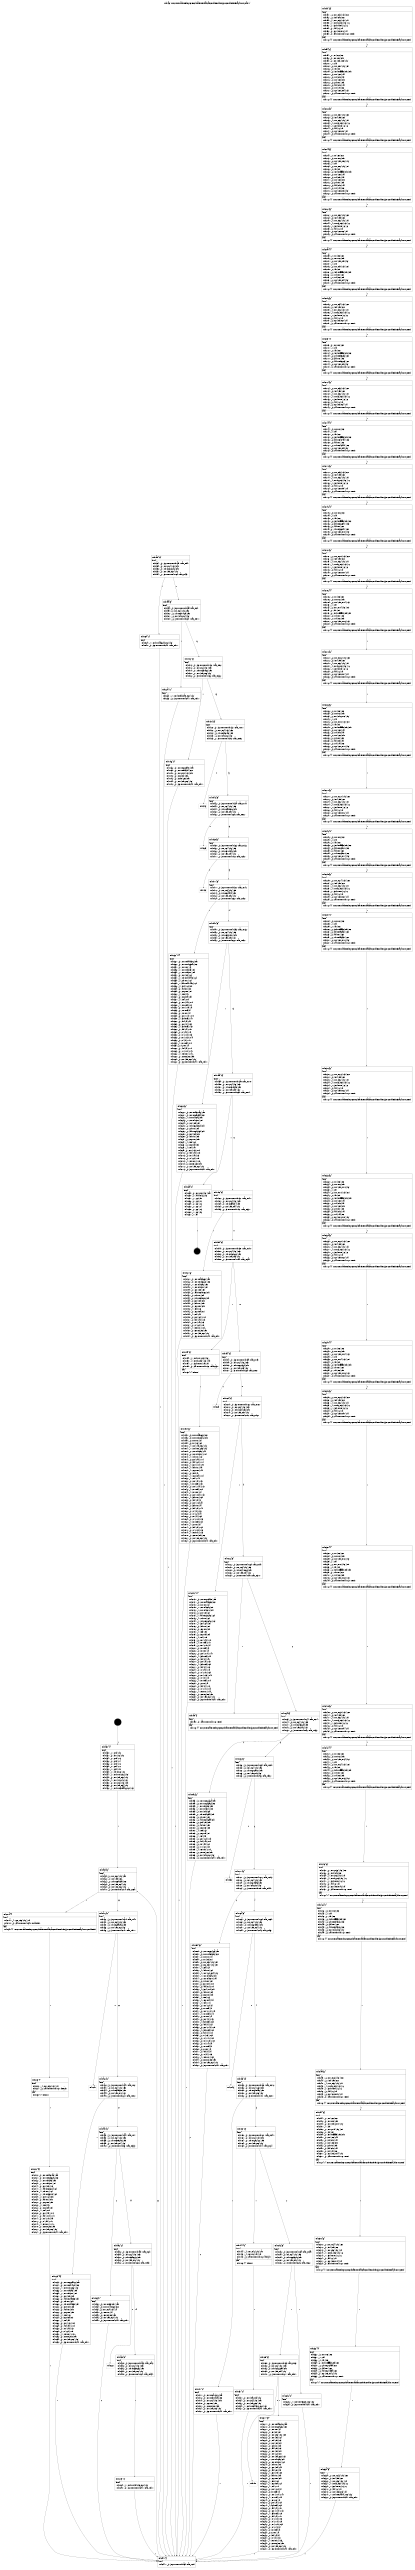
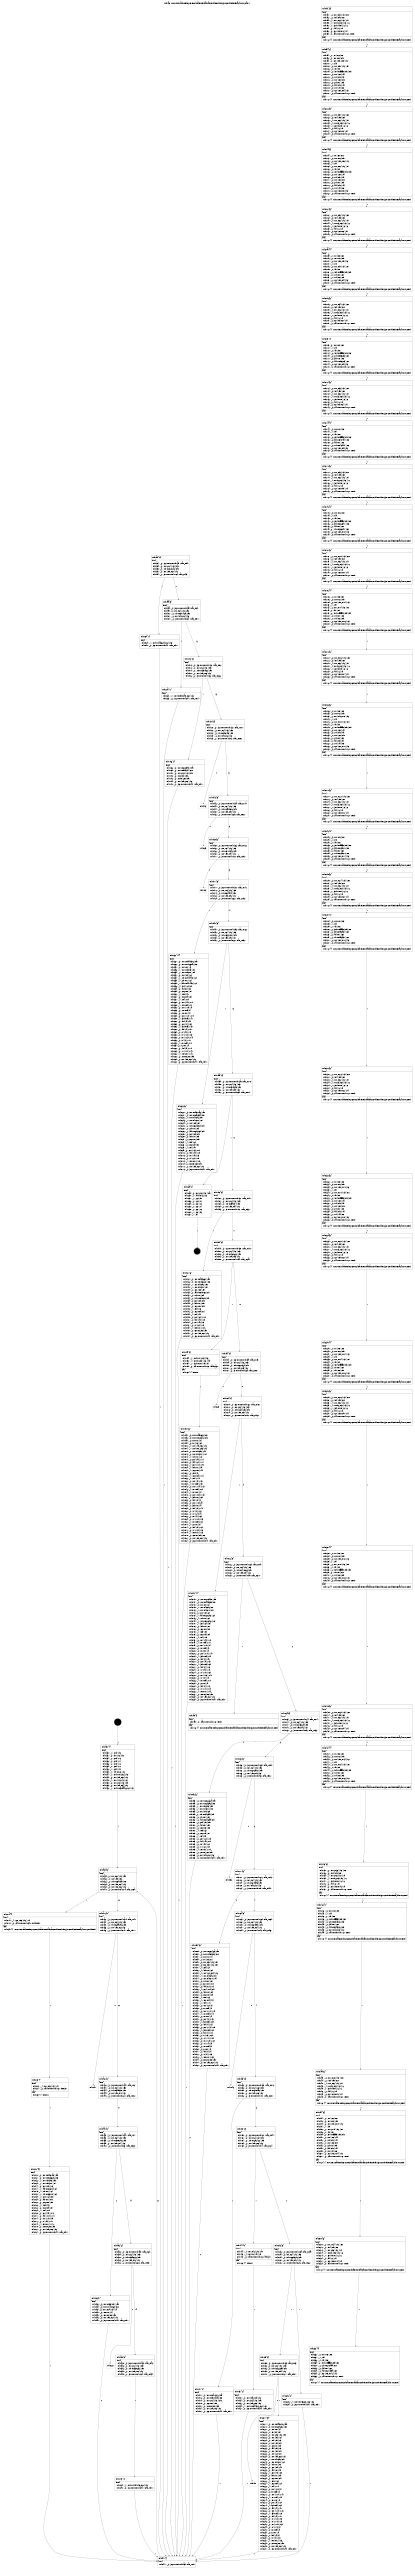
node "0x402842 [95]": removed
node "0x40255a [45]": removed
